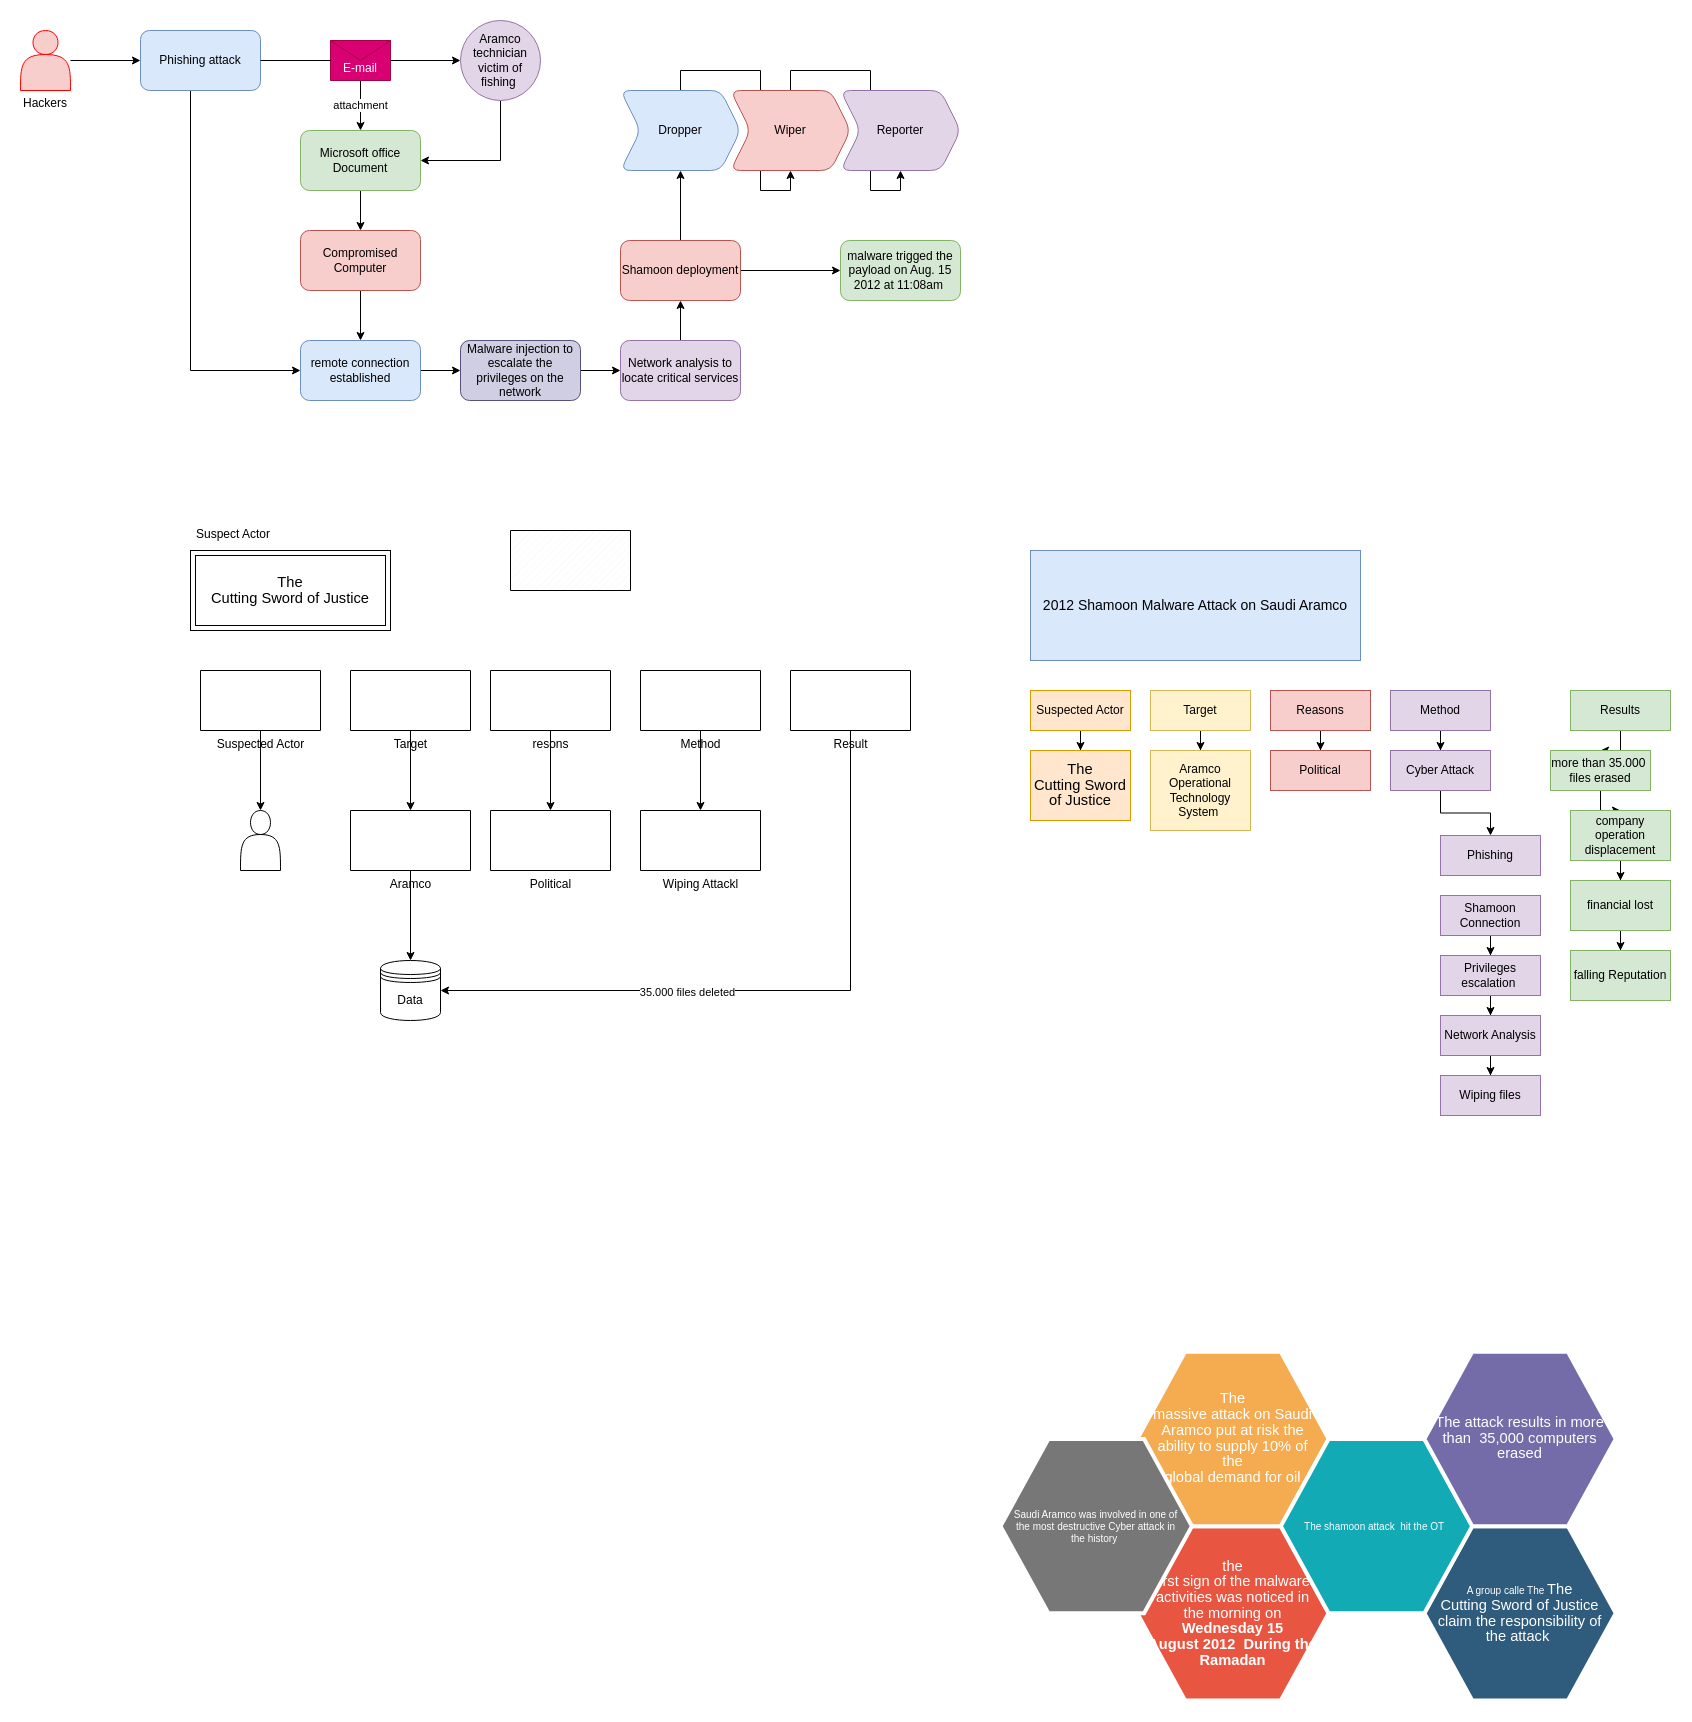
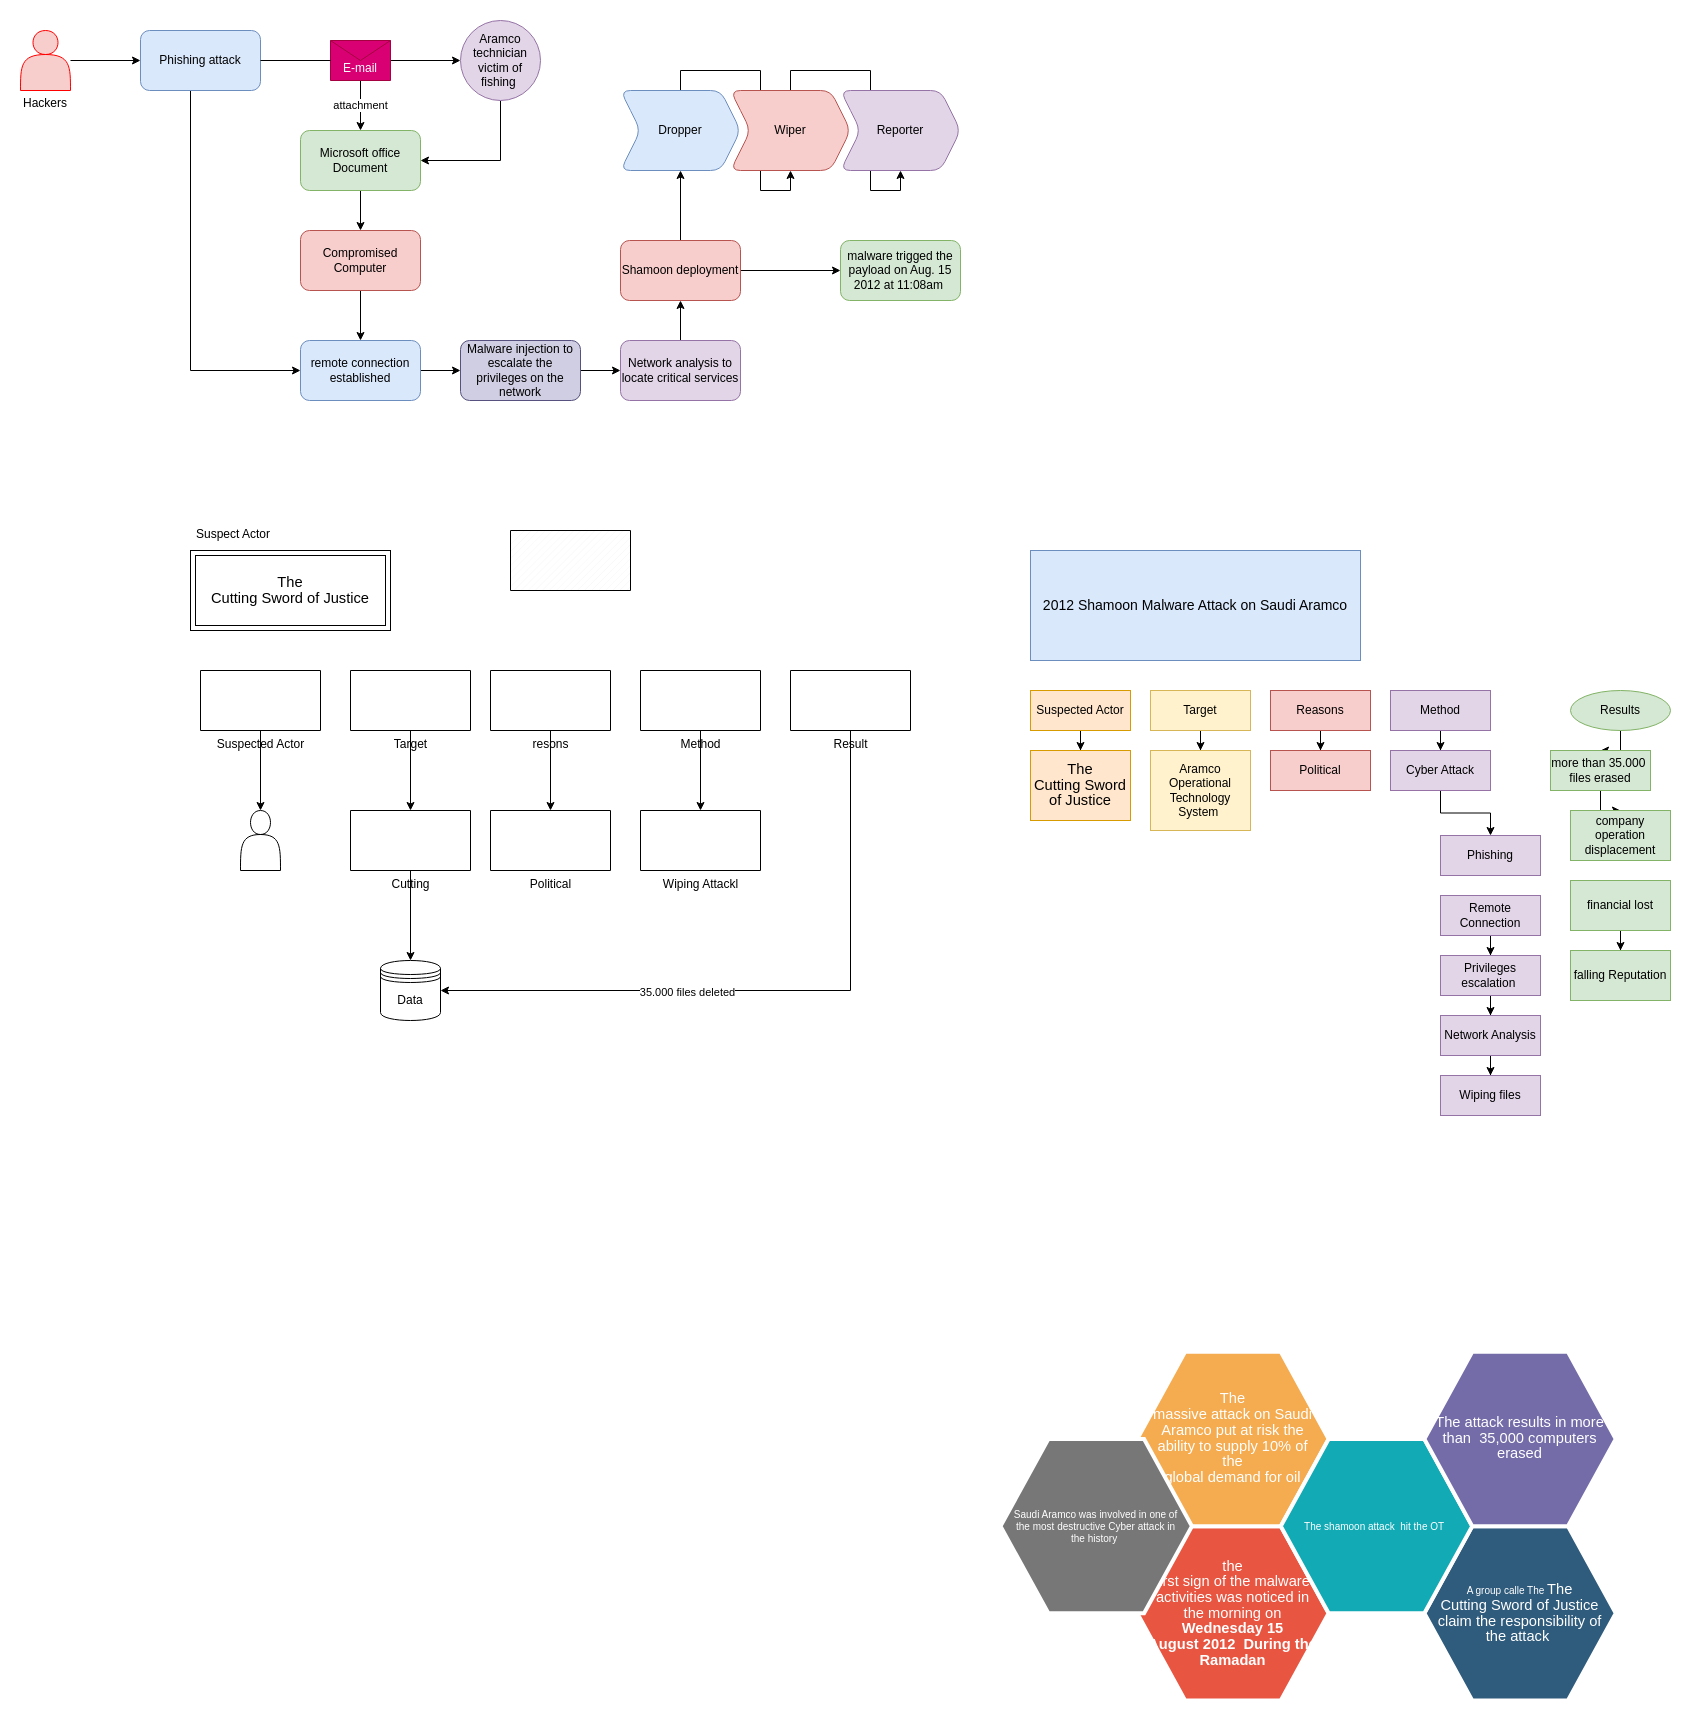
node "Results": shape rectangle -> ellipse
edge "company operation displacement" -> "financial lost": removed
node "Aramco": label "Aramco" -> "Cutting"
node "Shamoon Connection": label "Shamoon Connection" -> "Remote Connection"
